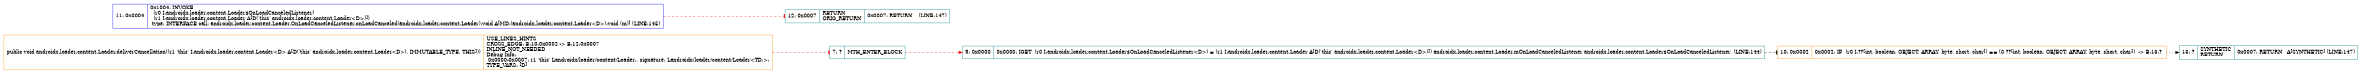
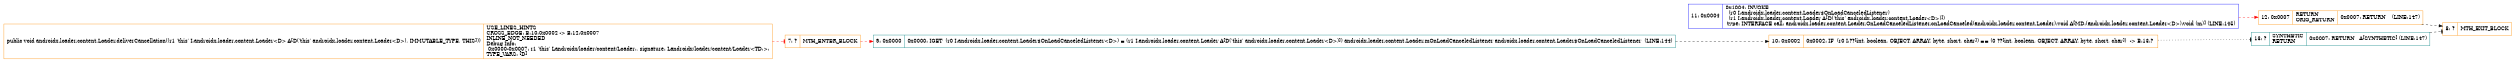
edge "11: 0x0004" -> "12: 0x0007": arrowhead tee -> normal
node "12: 0x0007": color teal -> darkorange
node "8: ?": added
node "7: ?": color teal -> darkorange
edge "9: 0x0000" -> "10: 0x0002": arrowhead tee -> normal
edge "10: 0x0002" -> "13: ?": arrowhead normal -> tee
